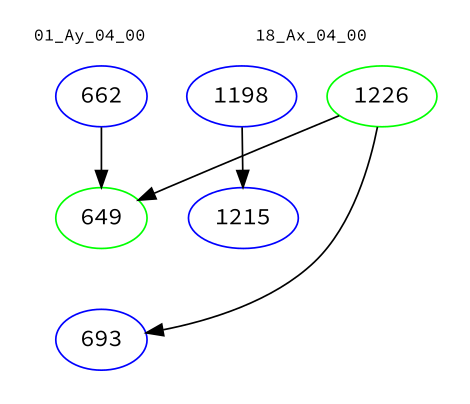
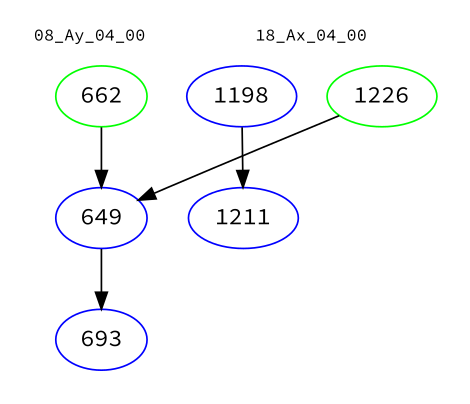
cluster "01_Ay_04_00": label "01_Ay_04_00" -> "08_Ay_04_00"
node "662": color blue -> green
node "649": color green -> blue
node "1215": label "1215" -> "1211"
edge "1226" -> "693": now "649" -> "693"
